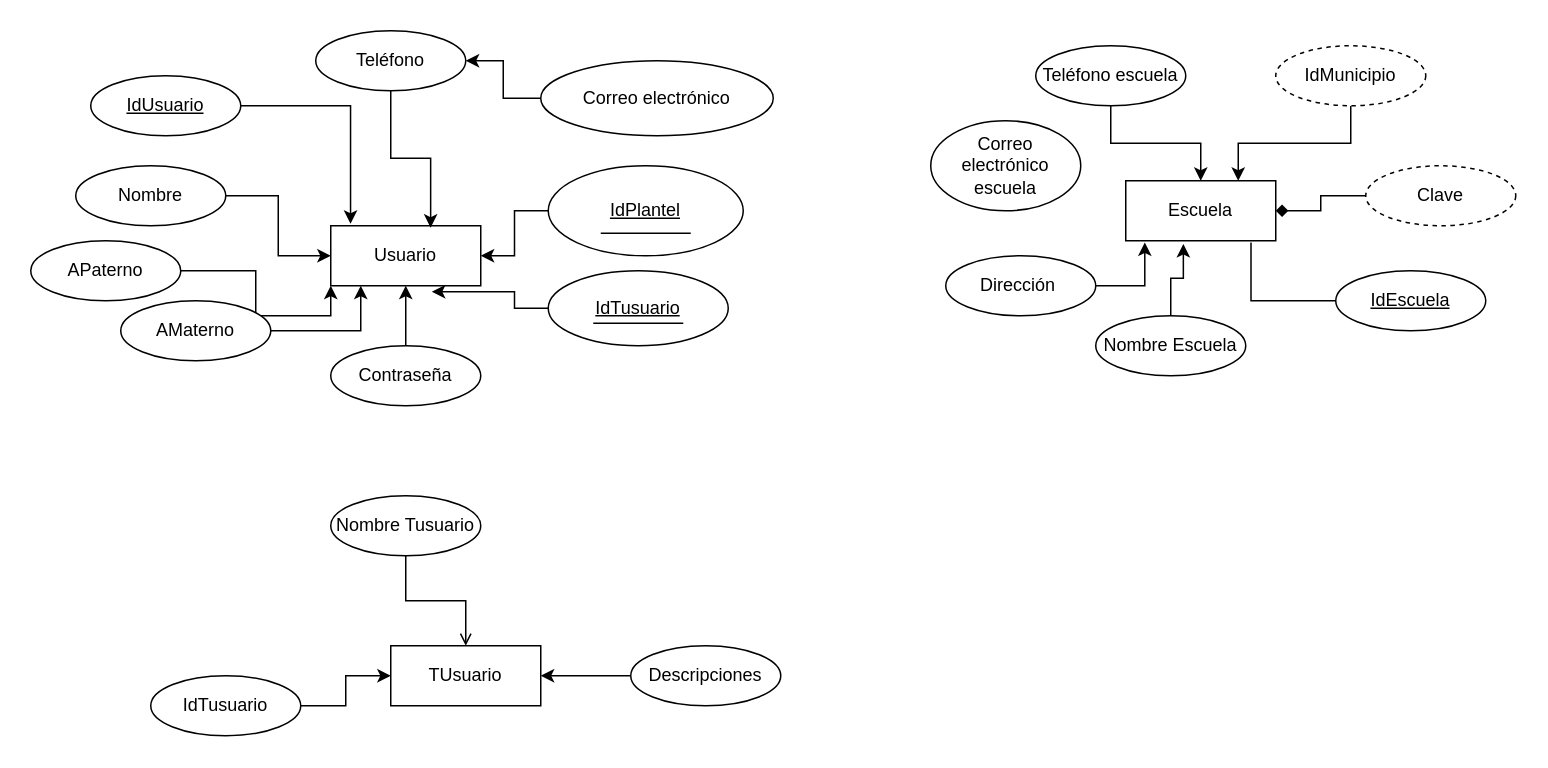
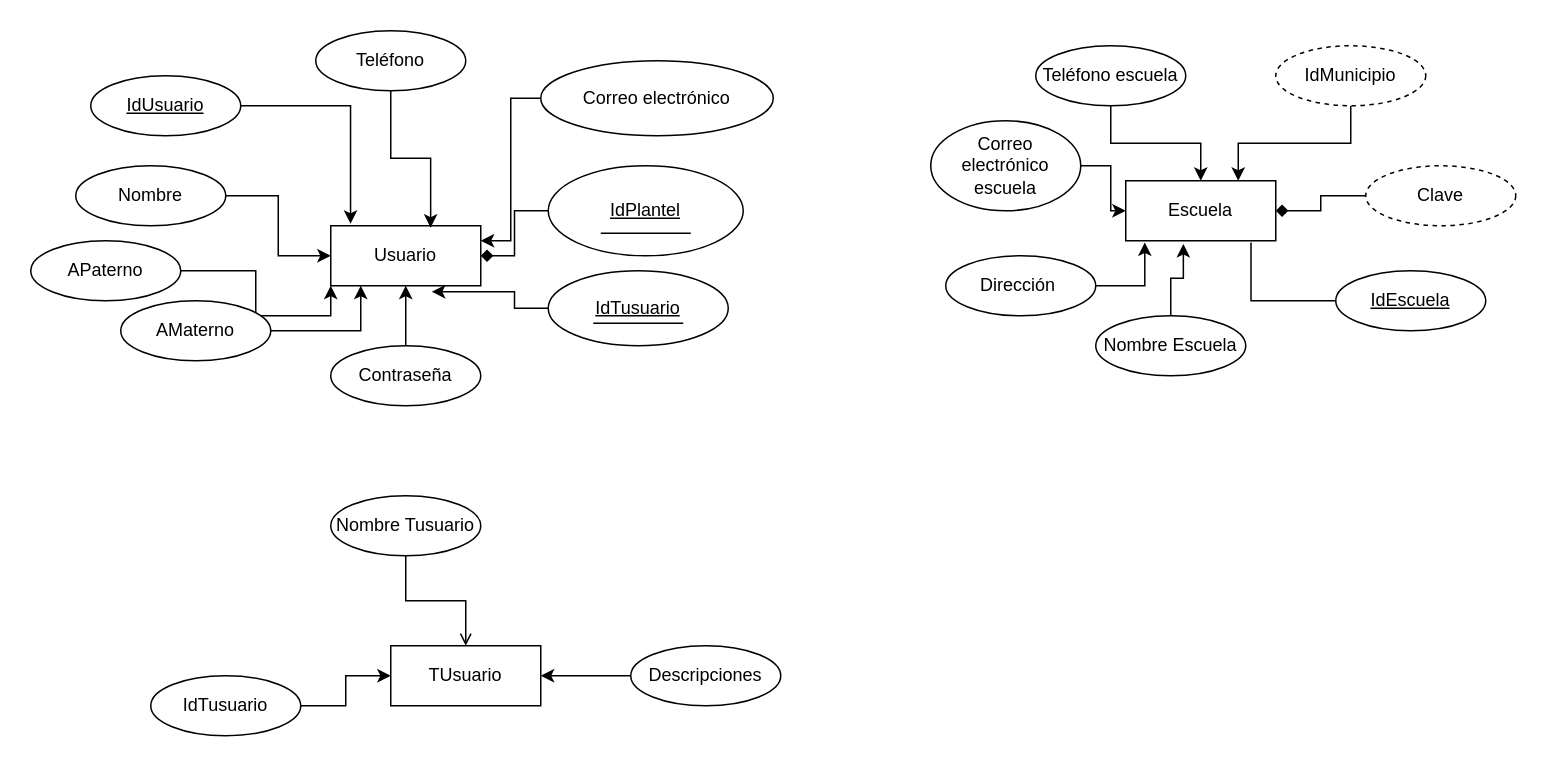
edge "Correo electrónico" -> "Teléfono": now "Correo electrónico" -> "Usuario"
edge "Correo electrónico escuela" -> "Escuela": added
edge "IdPlantel" -> "Usuario": arrowhead classic -> diamond
